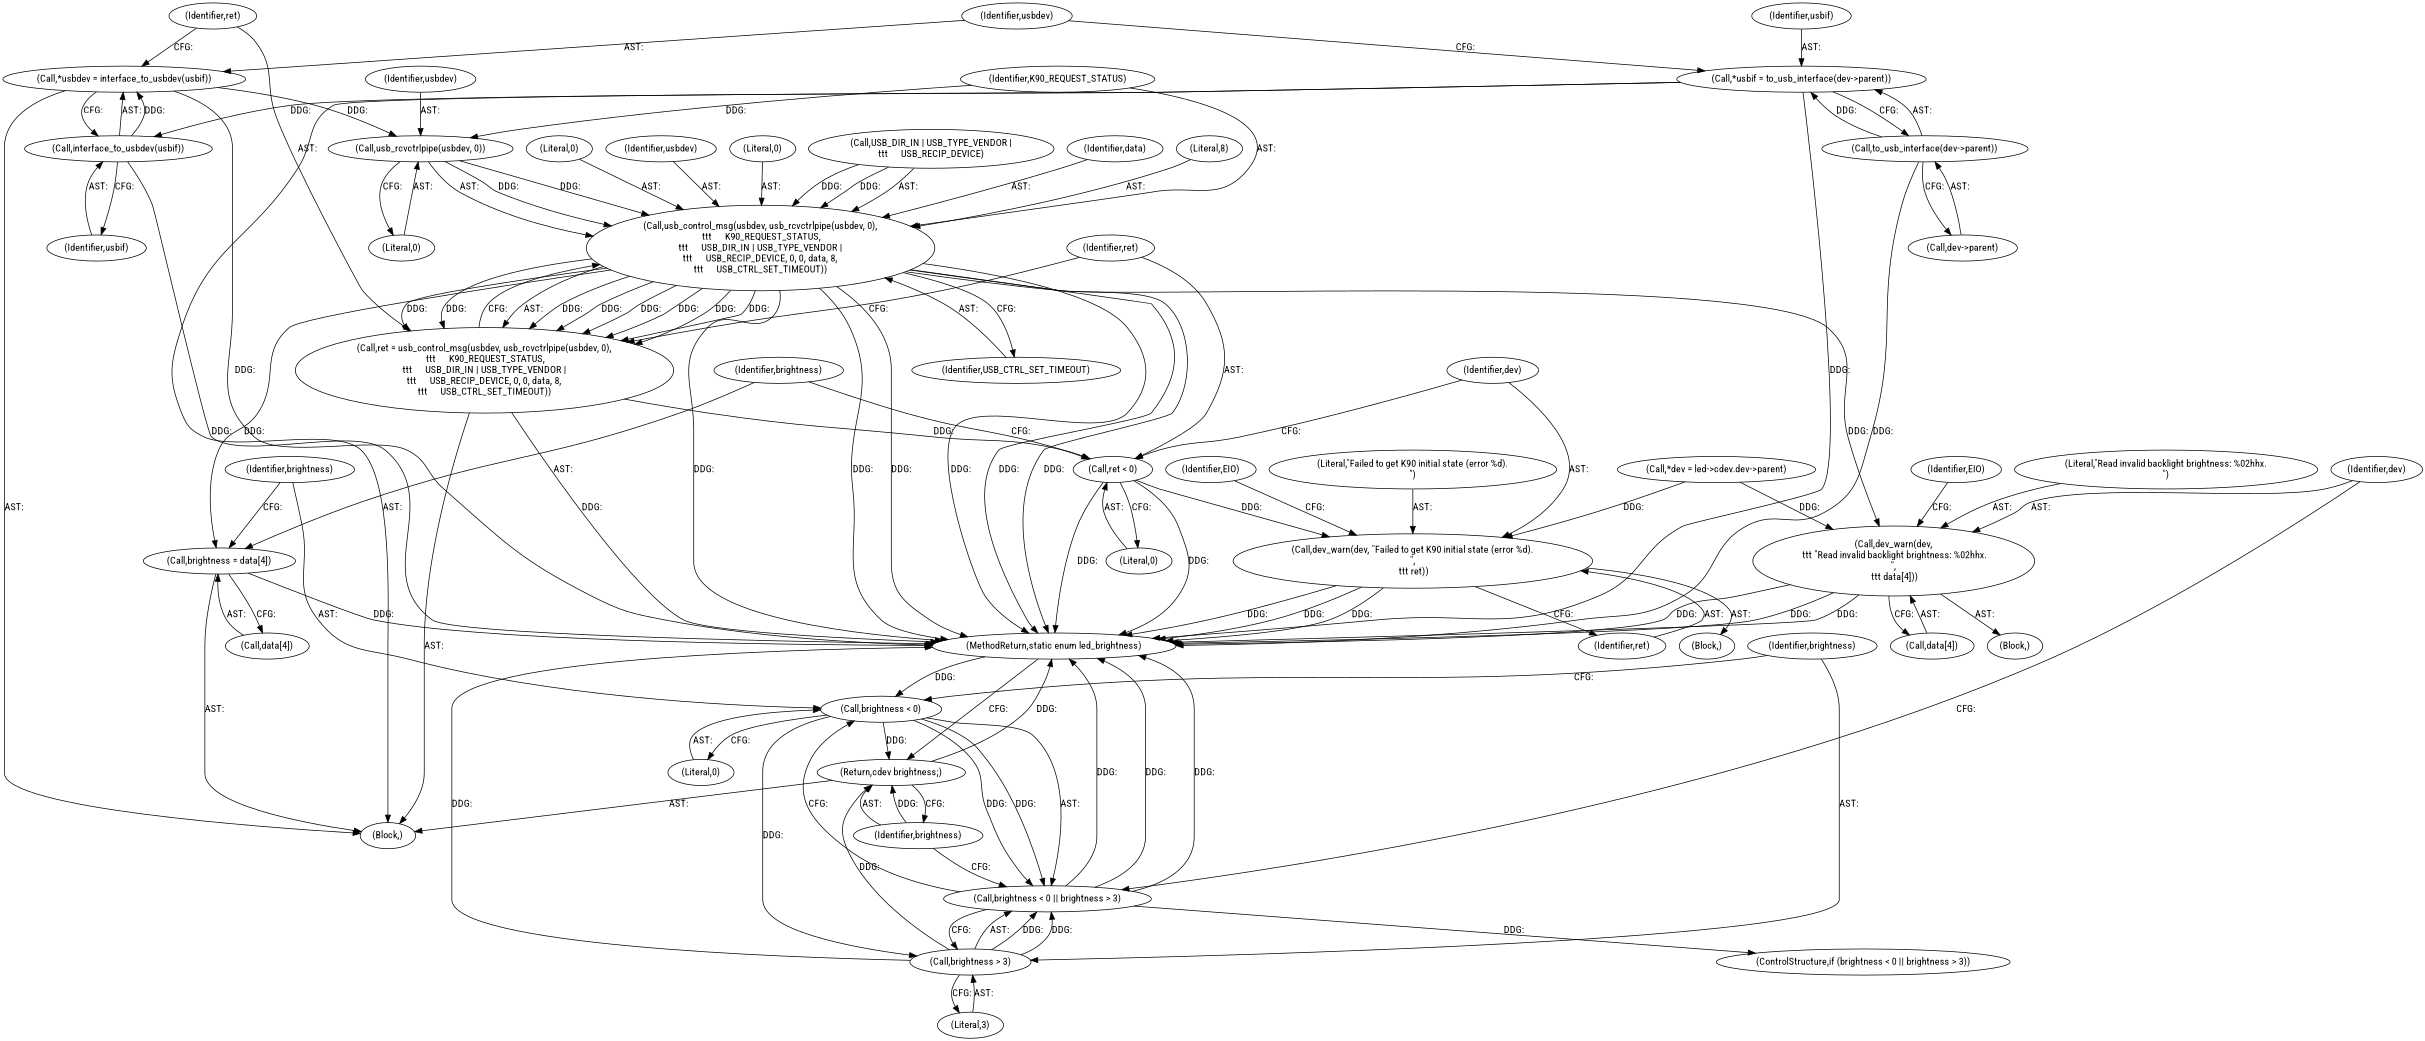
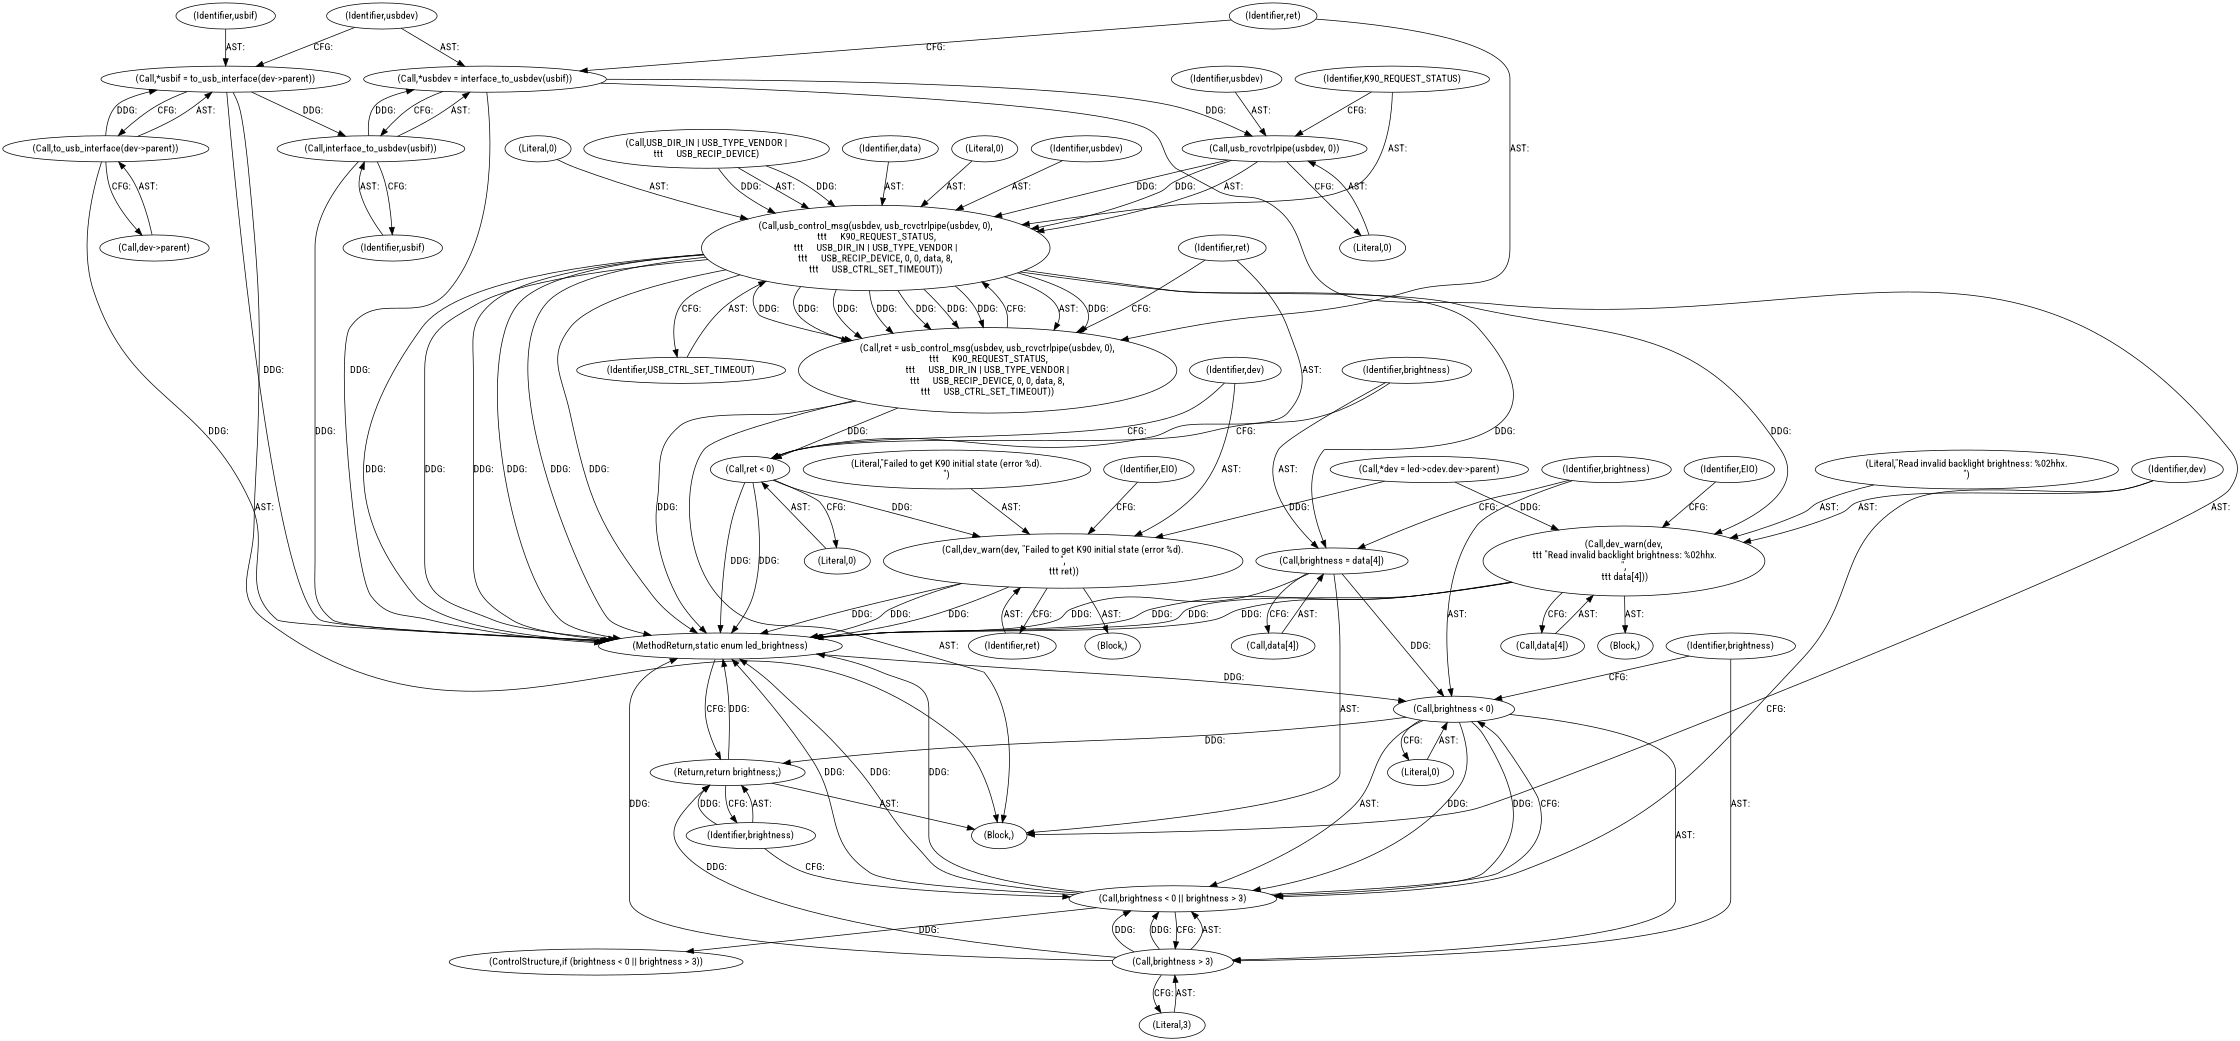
edge "(Identifier,K90_REQUEST_STATUS)" -> "(Call,usb_rcvctrlpipe(usbdev, 0))": label "DDG: " -> "CFG: "
node "(Literal,8)": removed
edge "(Call,brightness = data[4])" -> "(Call,brightness < 0)": added, label "DDG:"
node "(Return,cdev brightness;)": label "(Return,cdev brightness;)" -> "(Return,return brightness;)"
edge "(Call,brightness < 0)" -> "(Call,brightness > 3)": label "DDG: " -> "AST: "
